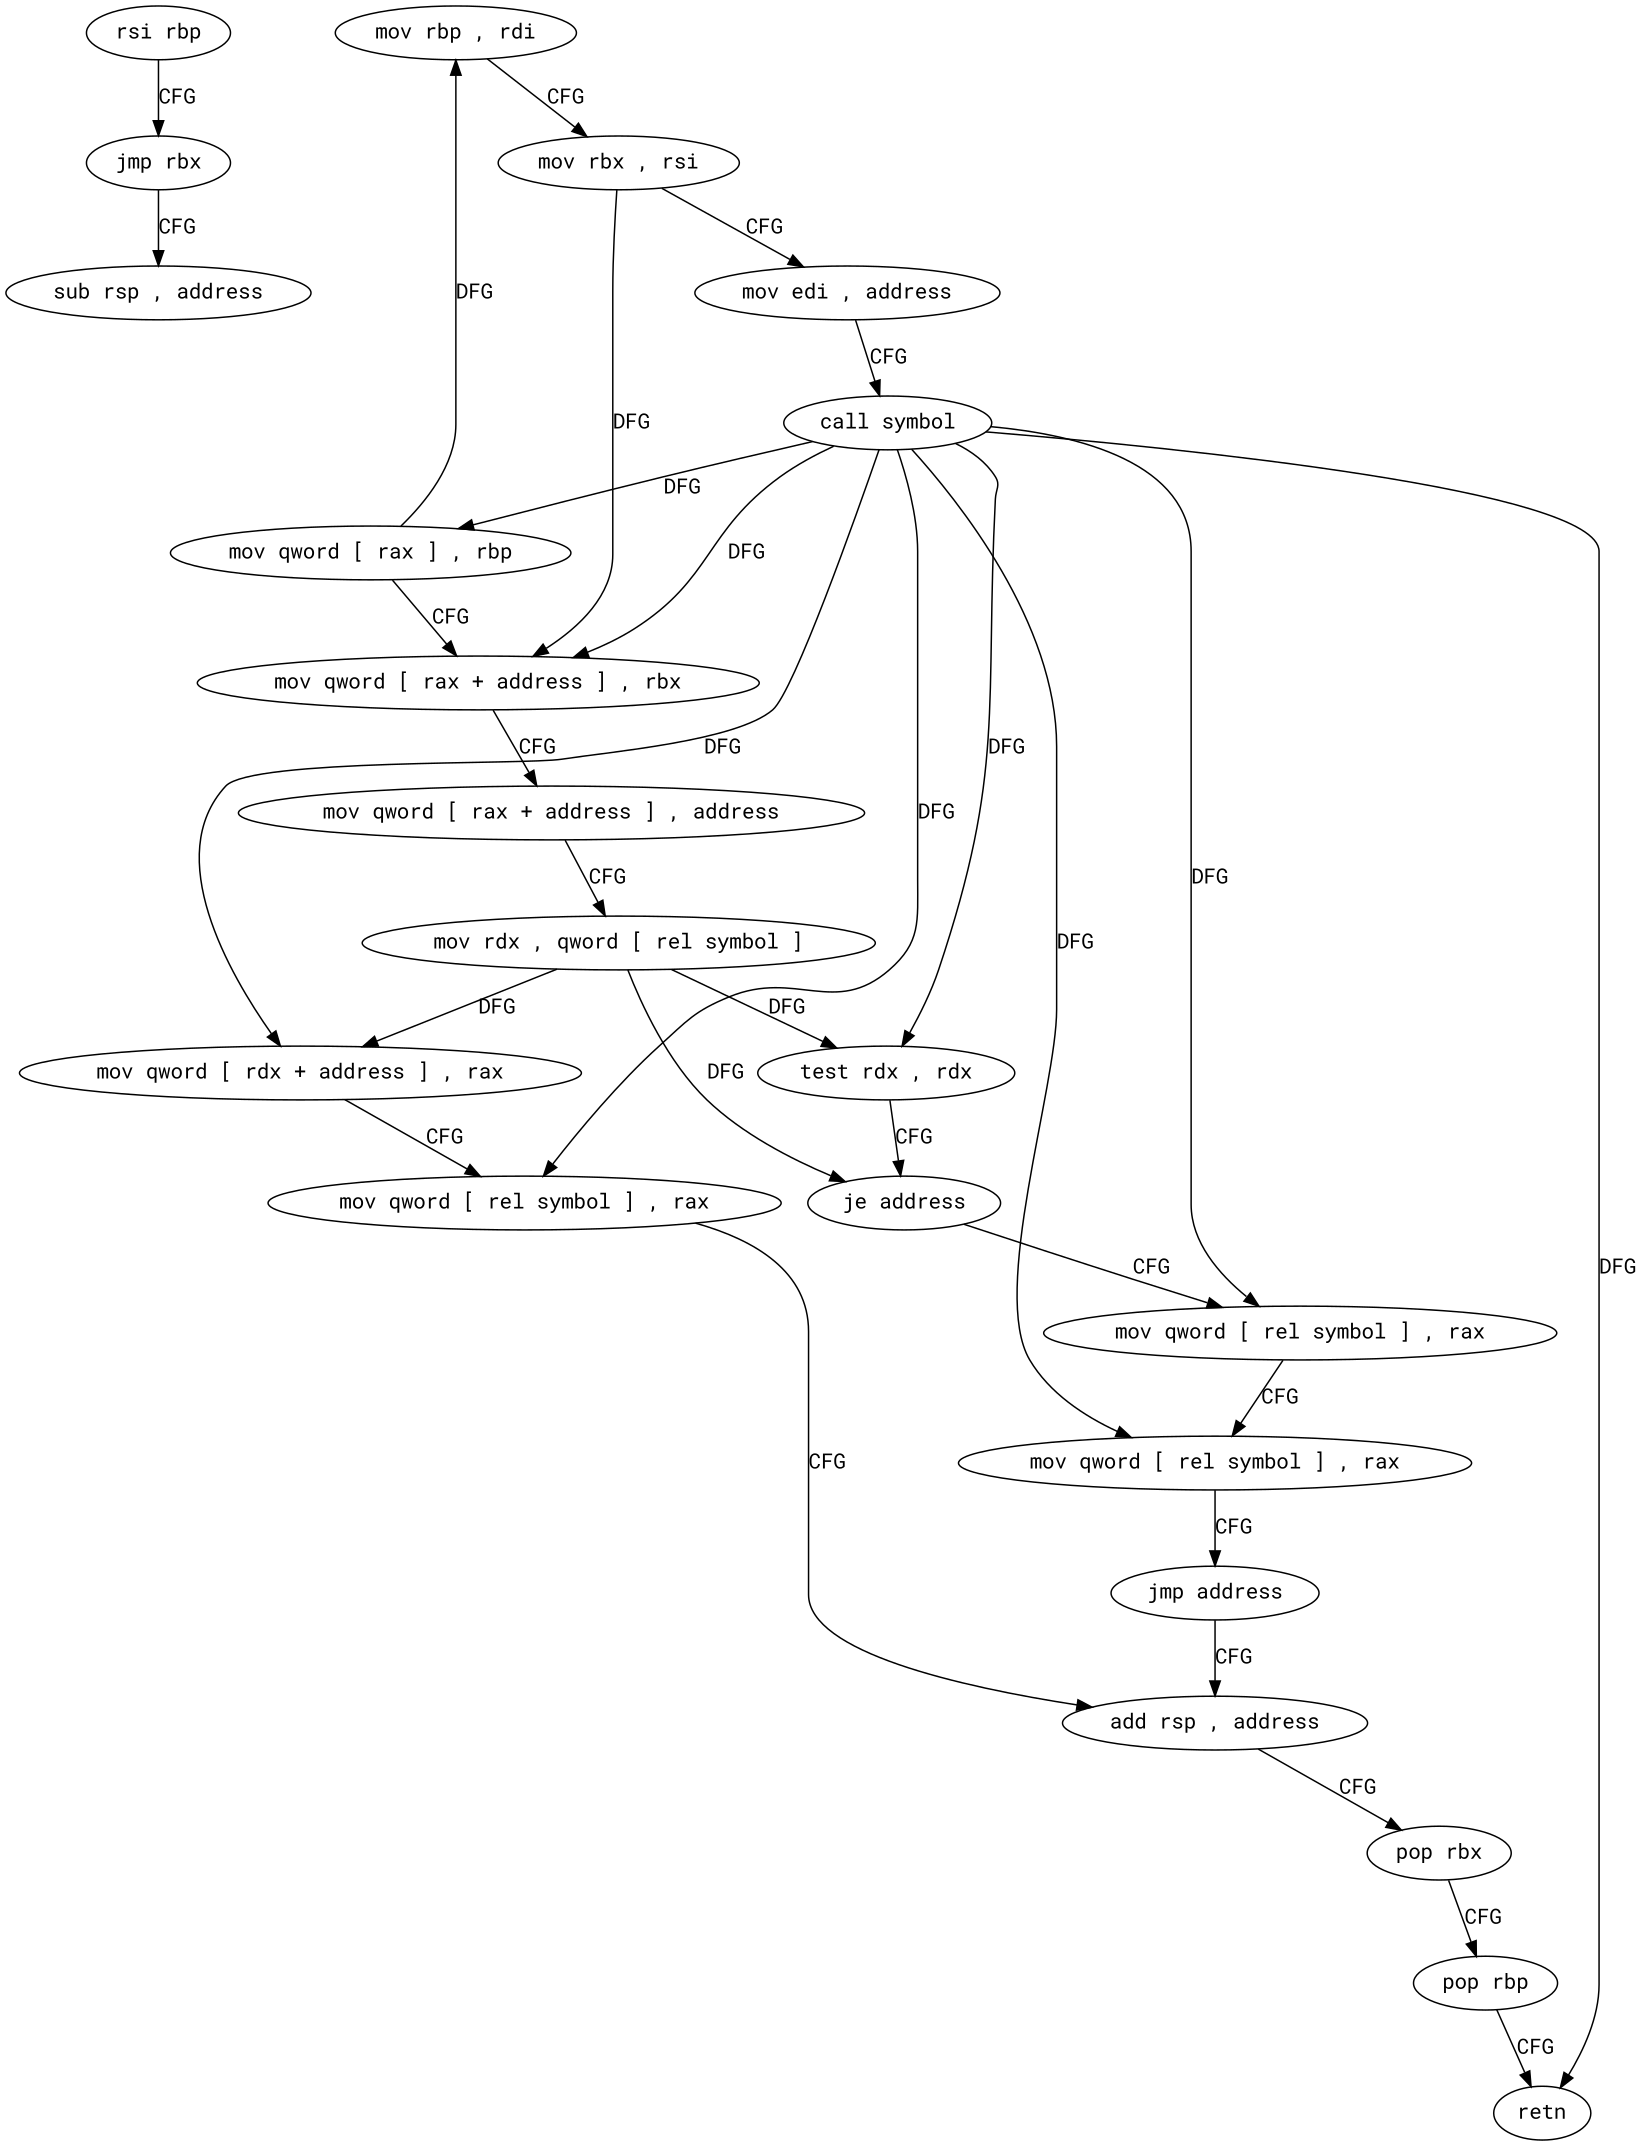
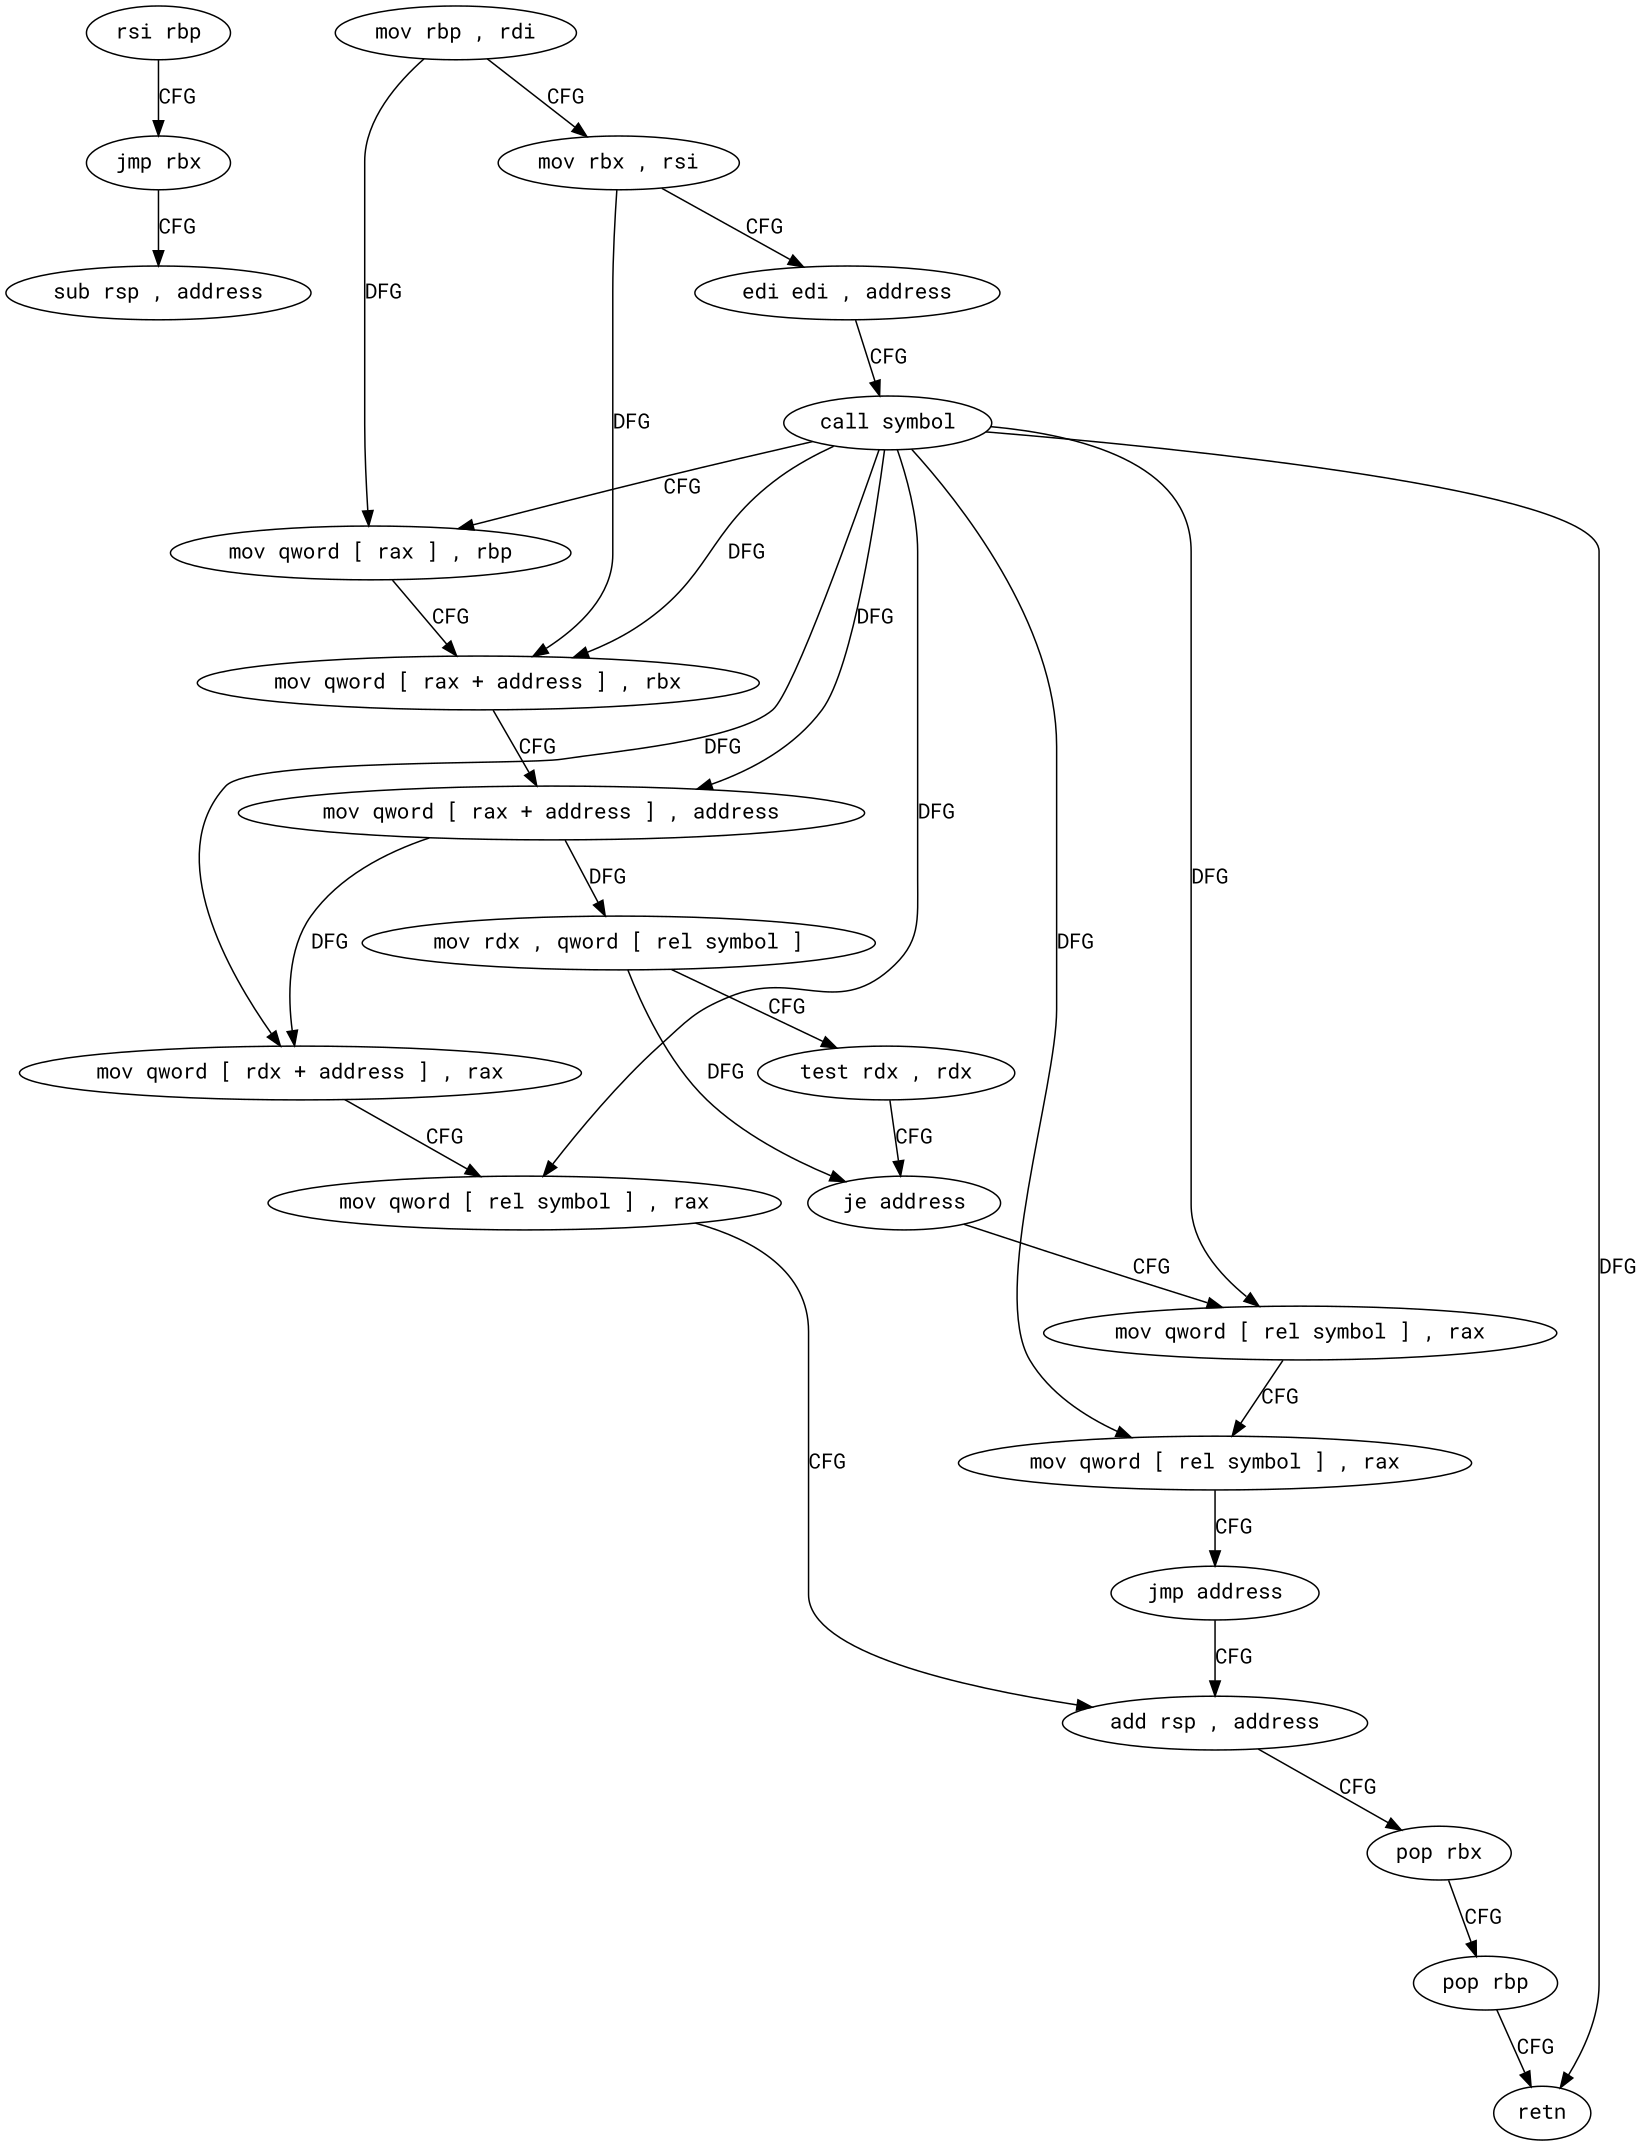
node "mov edi , address": label "mov edi , address" -> "edi edi , address"
edge "mov qword [ rax ] , rbp" -> "mov rbp , rdi": reversed
edge "call symbol" -> "mov qword [ rax ] , rbp": label "DFG" -> "CFG"
edge "call symbol" -> "test rdx , rdx": now "call symbol" -> "mov qword [ rax + address ] , address"
edge "mov qword [ rax + address ] , address" -> "mov rdx , qword [ rel symbol ]": label "CFG" -> "DFG"
edge "mov rdx , qword [ rel symbol ]" -> "mov qword [ rdx + address ] , rax": now "mov qword [ rax + address ] , address" -> "mov qword [ rdx + address ] , rax"
edge "mov rdx , qword [ rel symbol ]" -> "test rdx , rdx": label "DFG" -> "CFG"
